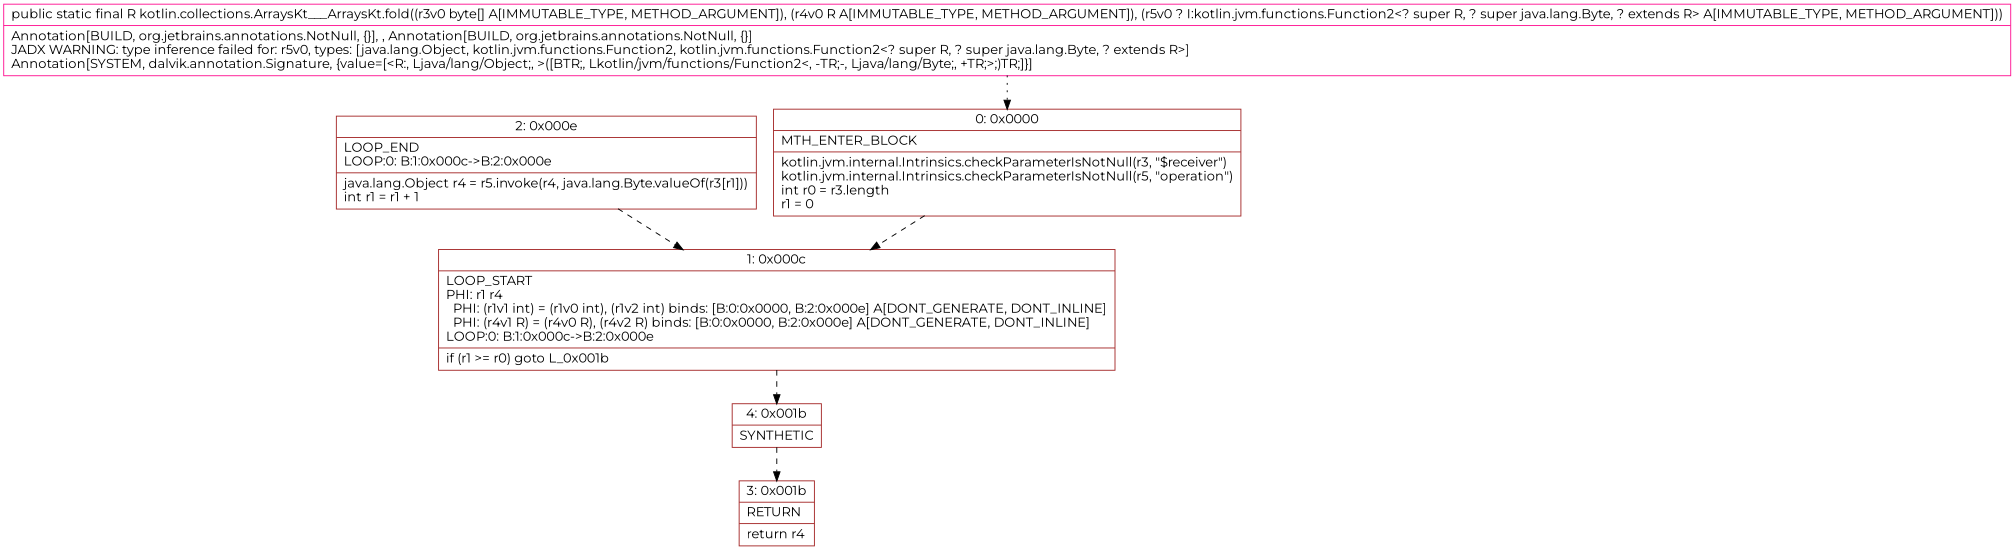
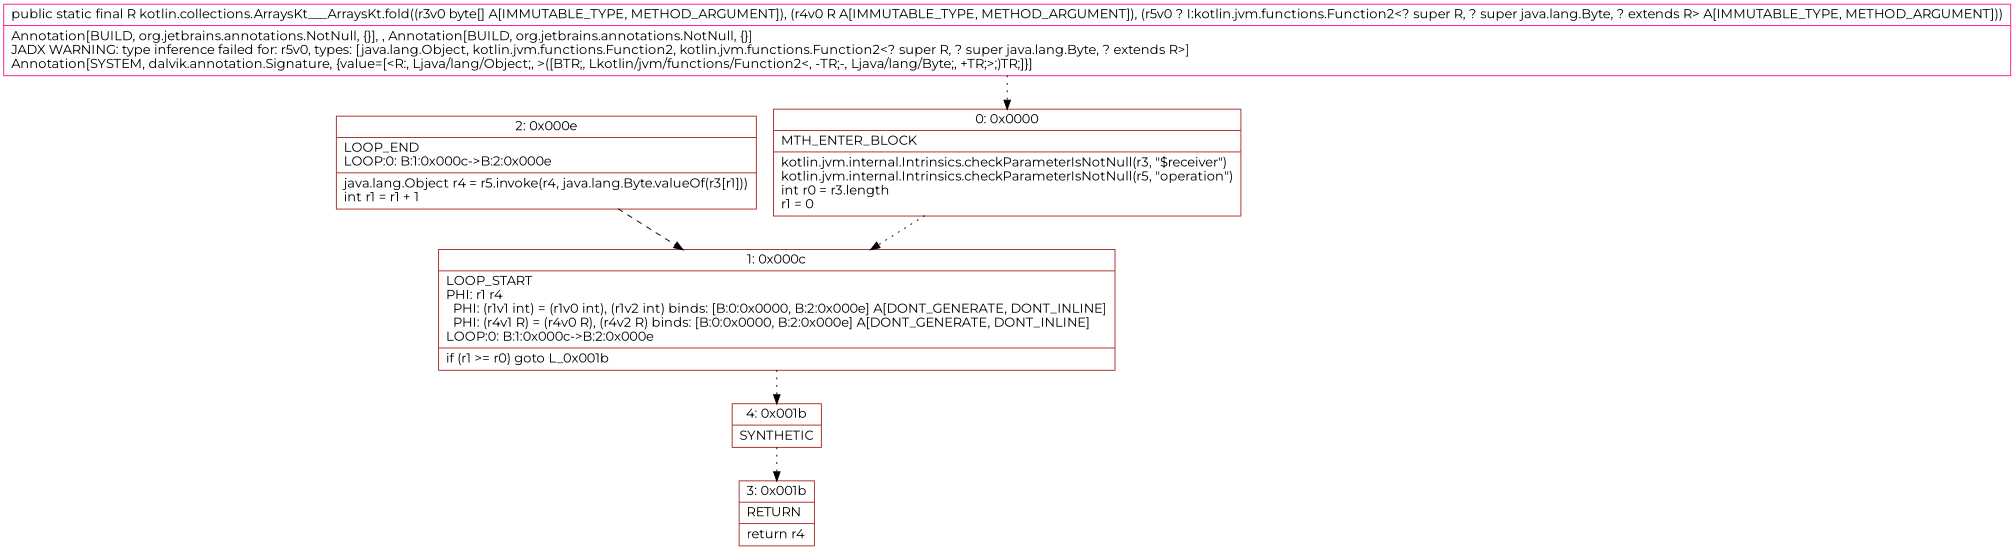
edge "0: 0x0000" -> "1: 0x000c": style dashed -> dotted
edge "1: 0x000c" -> "4: 0x001b": style dashed -> dotted
edge "4: 0x001b" -> "3: 0x001b": style dashed -> dotted
